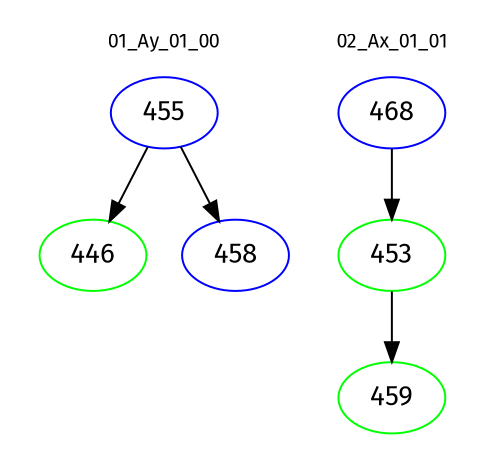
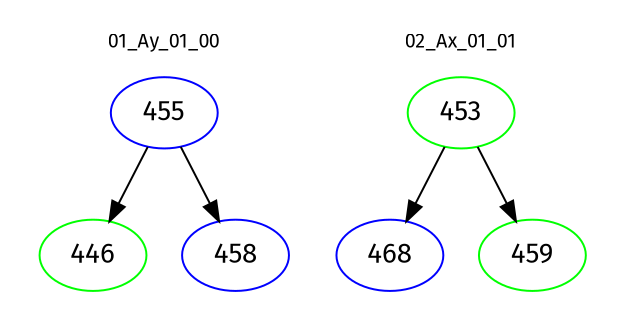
edge "468" -> "453": reversed
